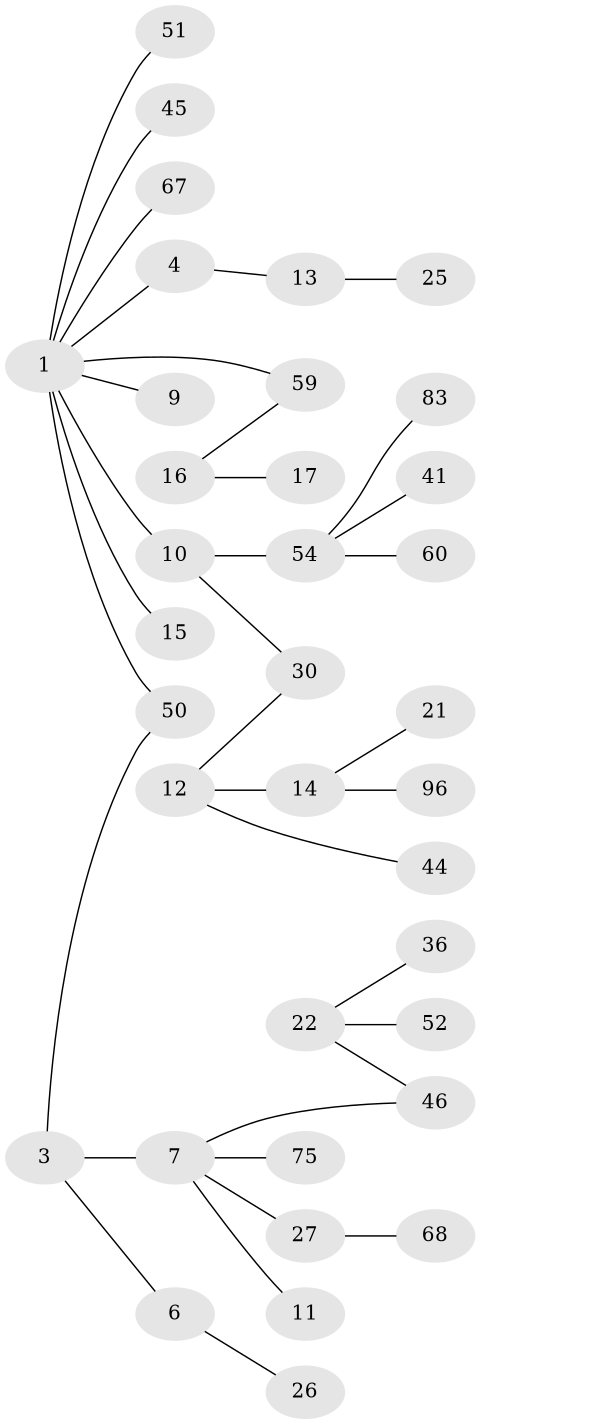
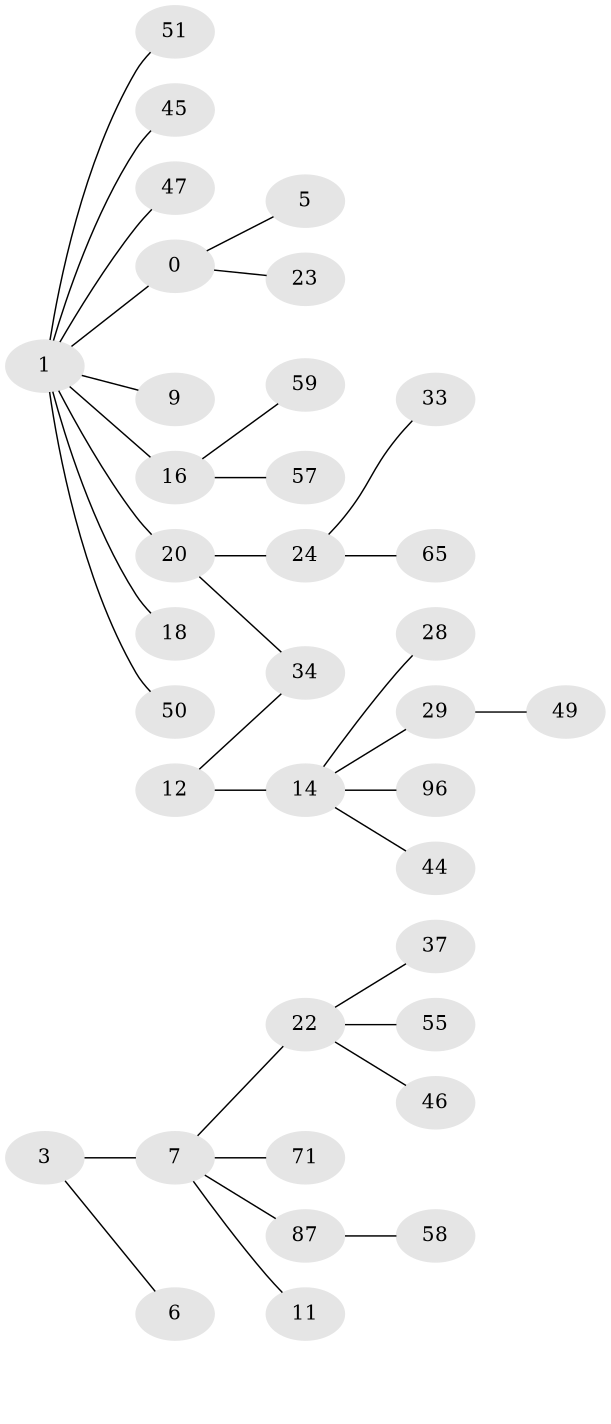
node "67": label "67" -> "47"
node "5": added
node "4": label "4" -> "0"
node "13": label "13" -> "23"
node "25": removed
edge "1" -- "59": now "1" -- "16"
node "83": label "83" -> "33"
node "17": label "17" -> "57"
node "41": removed
node "10": label "10" -> "20"
node "54": label "54" -> "24"
node "60": label "60" -> "65"
node "15": label "15" -> "18"
node "28": added
node "30": label "30" -> "34"
node "21": label "21" -> "29"
node "49": added
edge "12" -- "44": now "14" -- "44"
edge "50" -- "3": removed
node "36": label "36" -> "37"
node "52": label "52" -> "55"
edge "46" -- "7": now "22" -- "7"
node "75": label "75" -> "71"
node "27": label "27" -> "87"
node "68": label "68" -> "58"
node "26": removed
